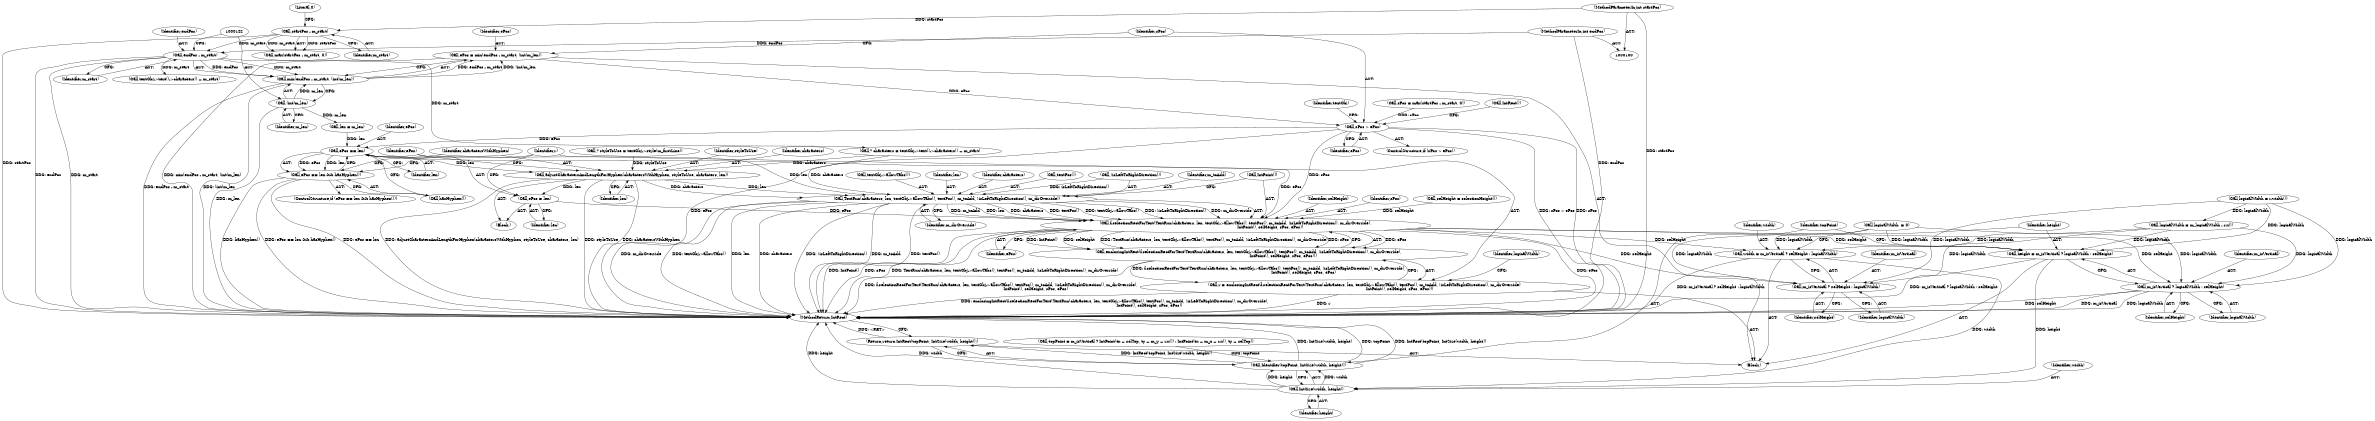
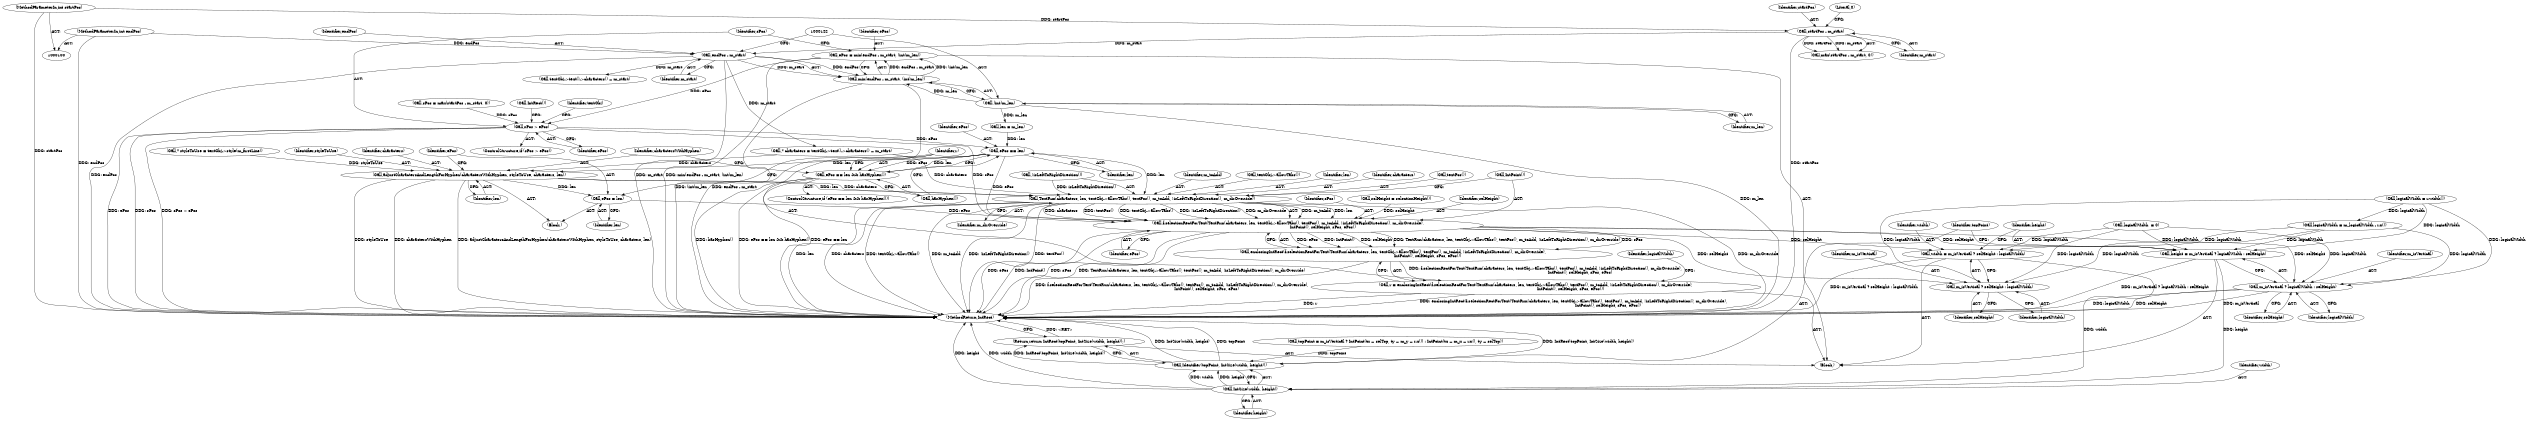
node "(Identifier,startPos)": added
